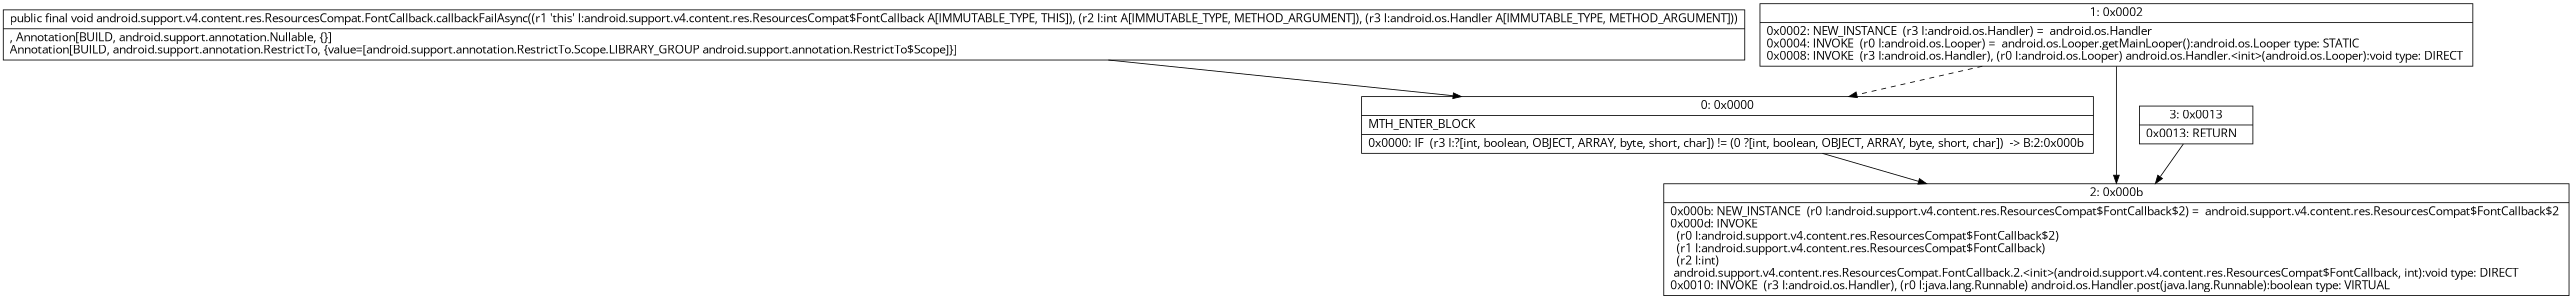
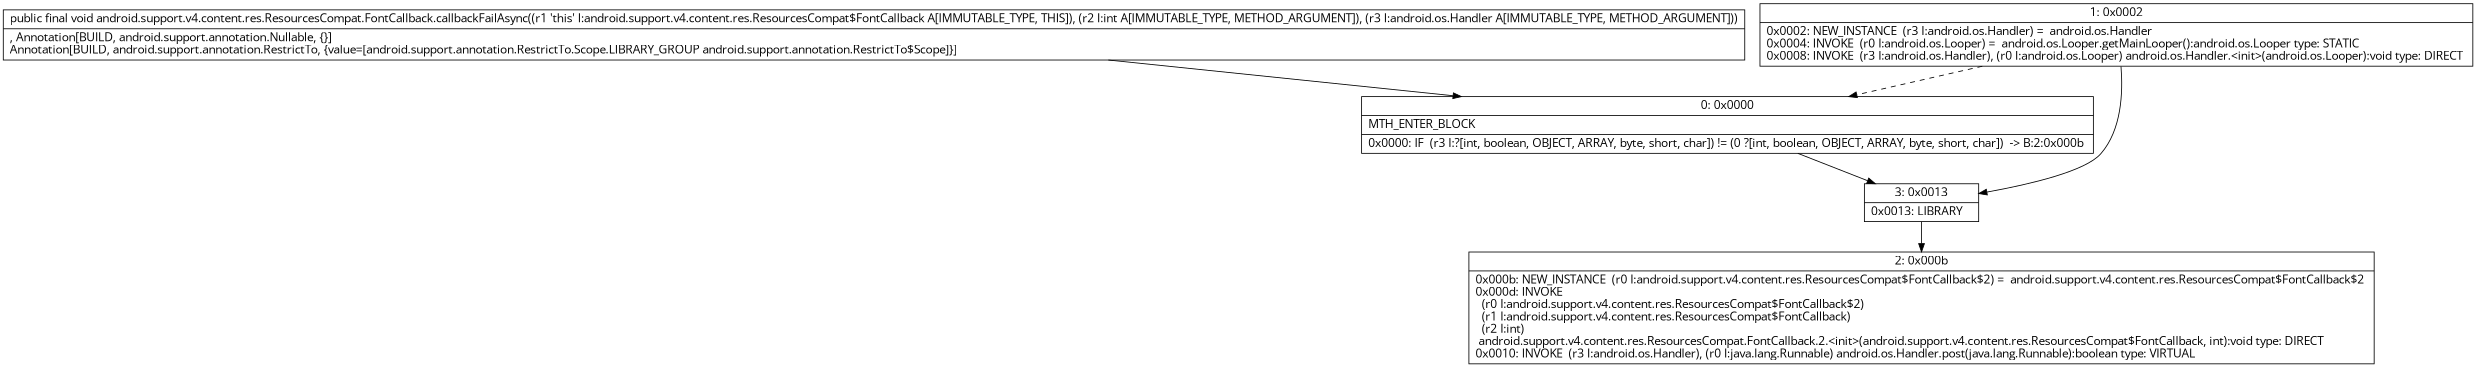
edge "1: 0x0002" -> "2: 0x000b": now "1: 0x0002" -> "3: 0x0013"
node "3: 0x0013": text "0x0013: RETURN" -> "0x0013: LIBRARY"
edge "0: 0x0000" -> "2: 0x000b": now "0: 0x0000" -> "3: 0x0013"
